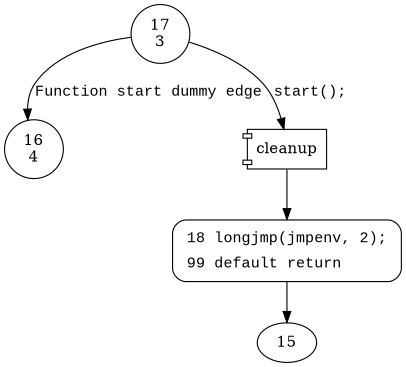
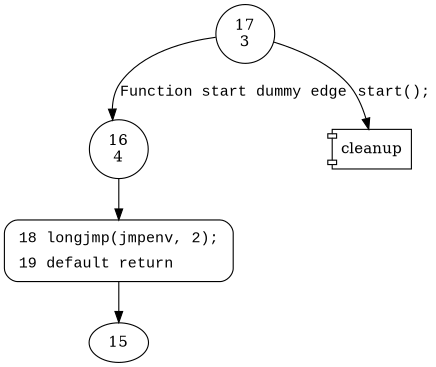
edge "cleanup" -> "18": now "16 4" -> "18"
node "18": text "99" -> "19"
